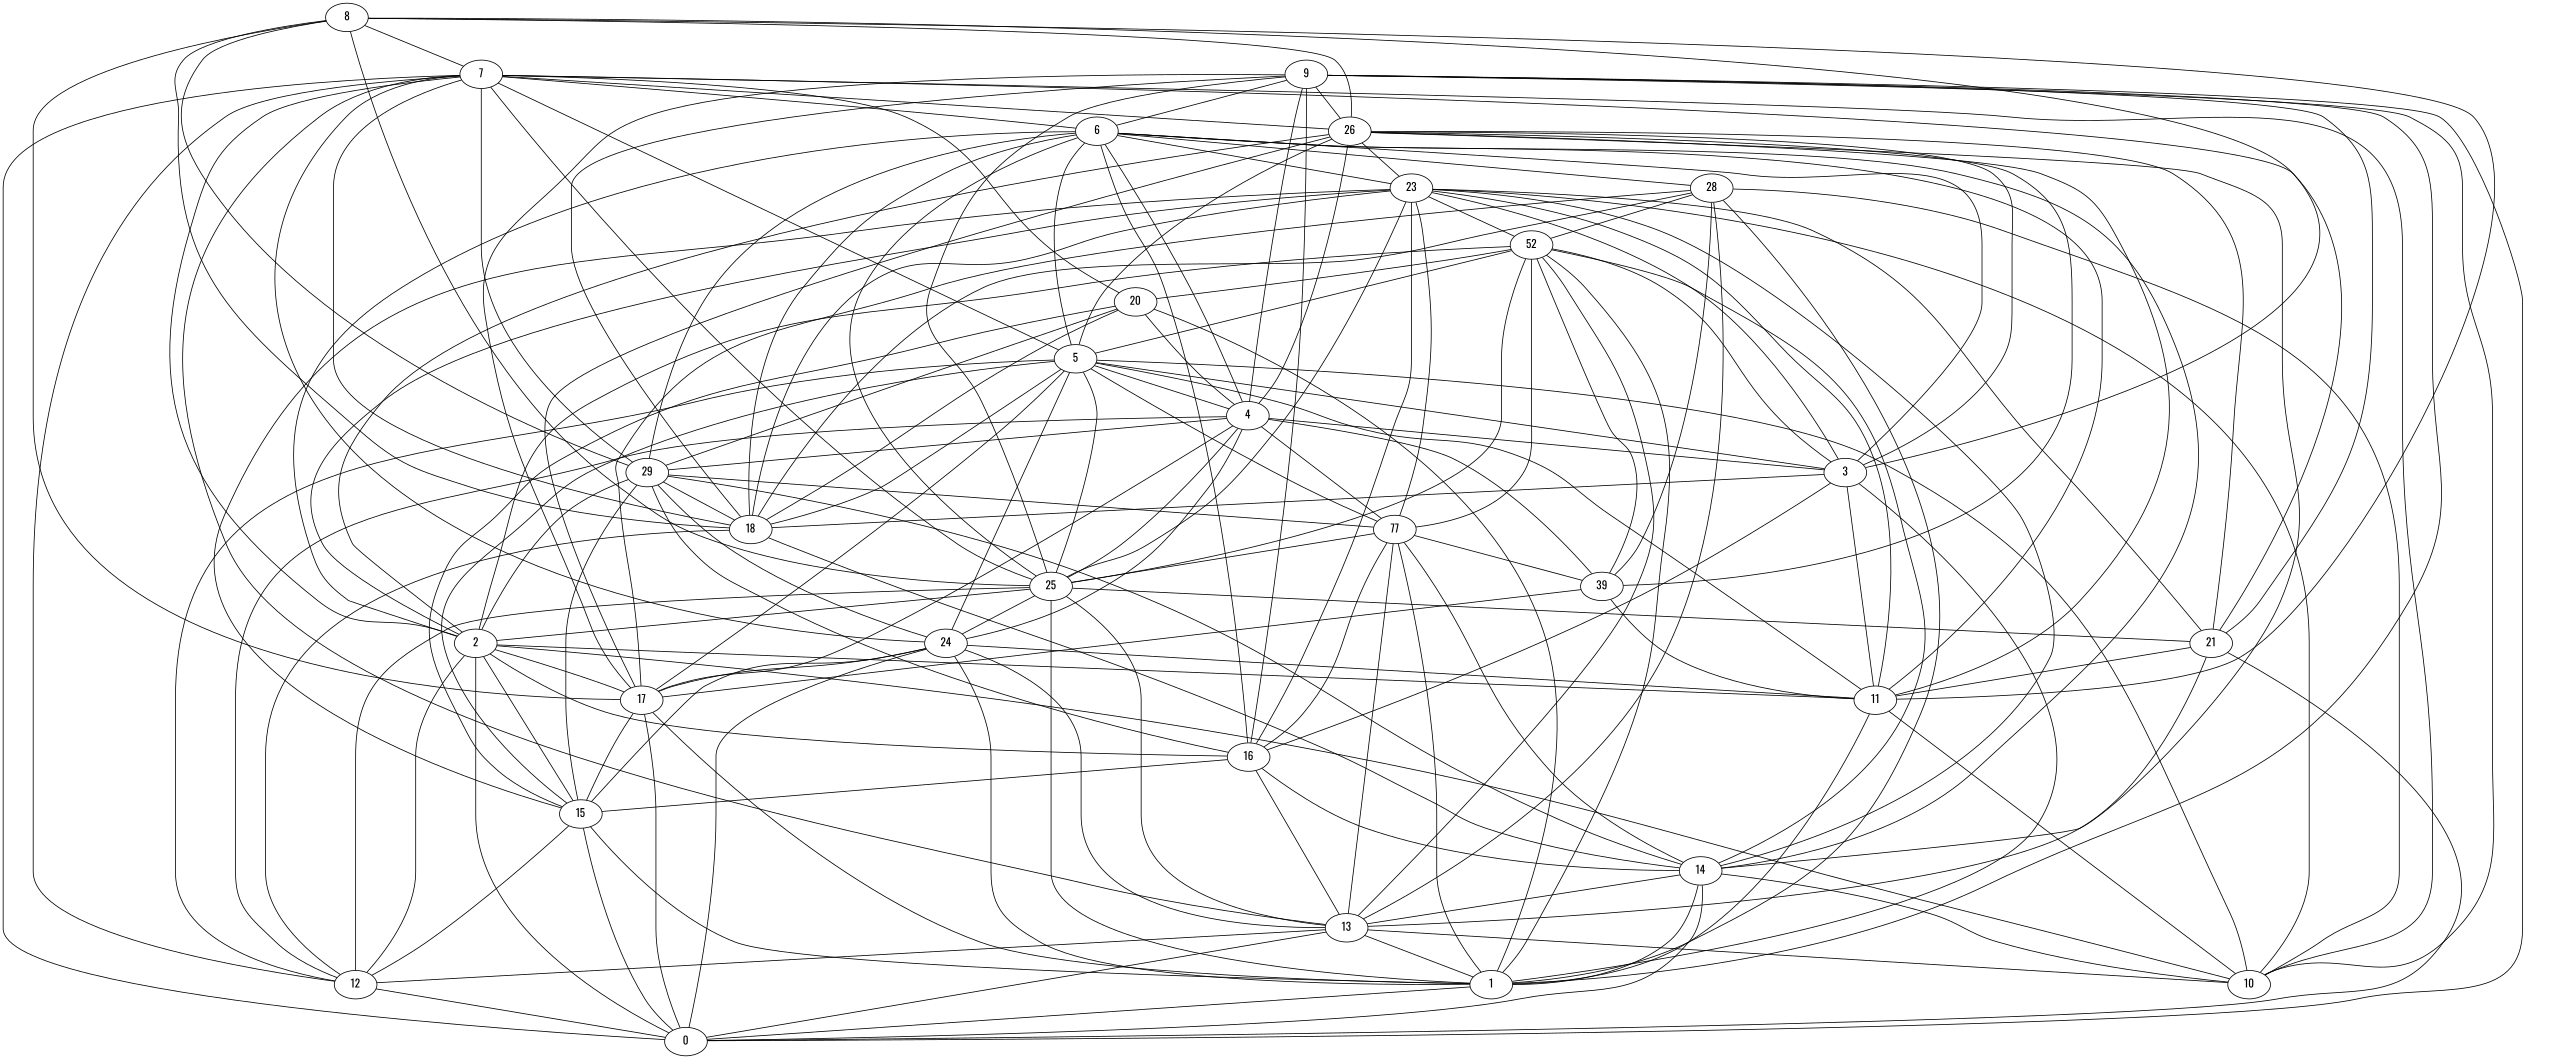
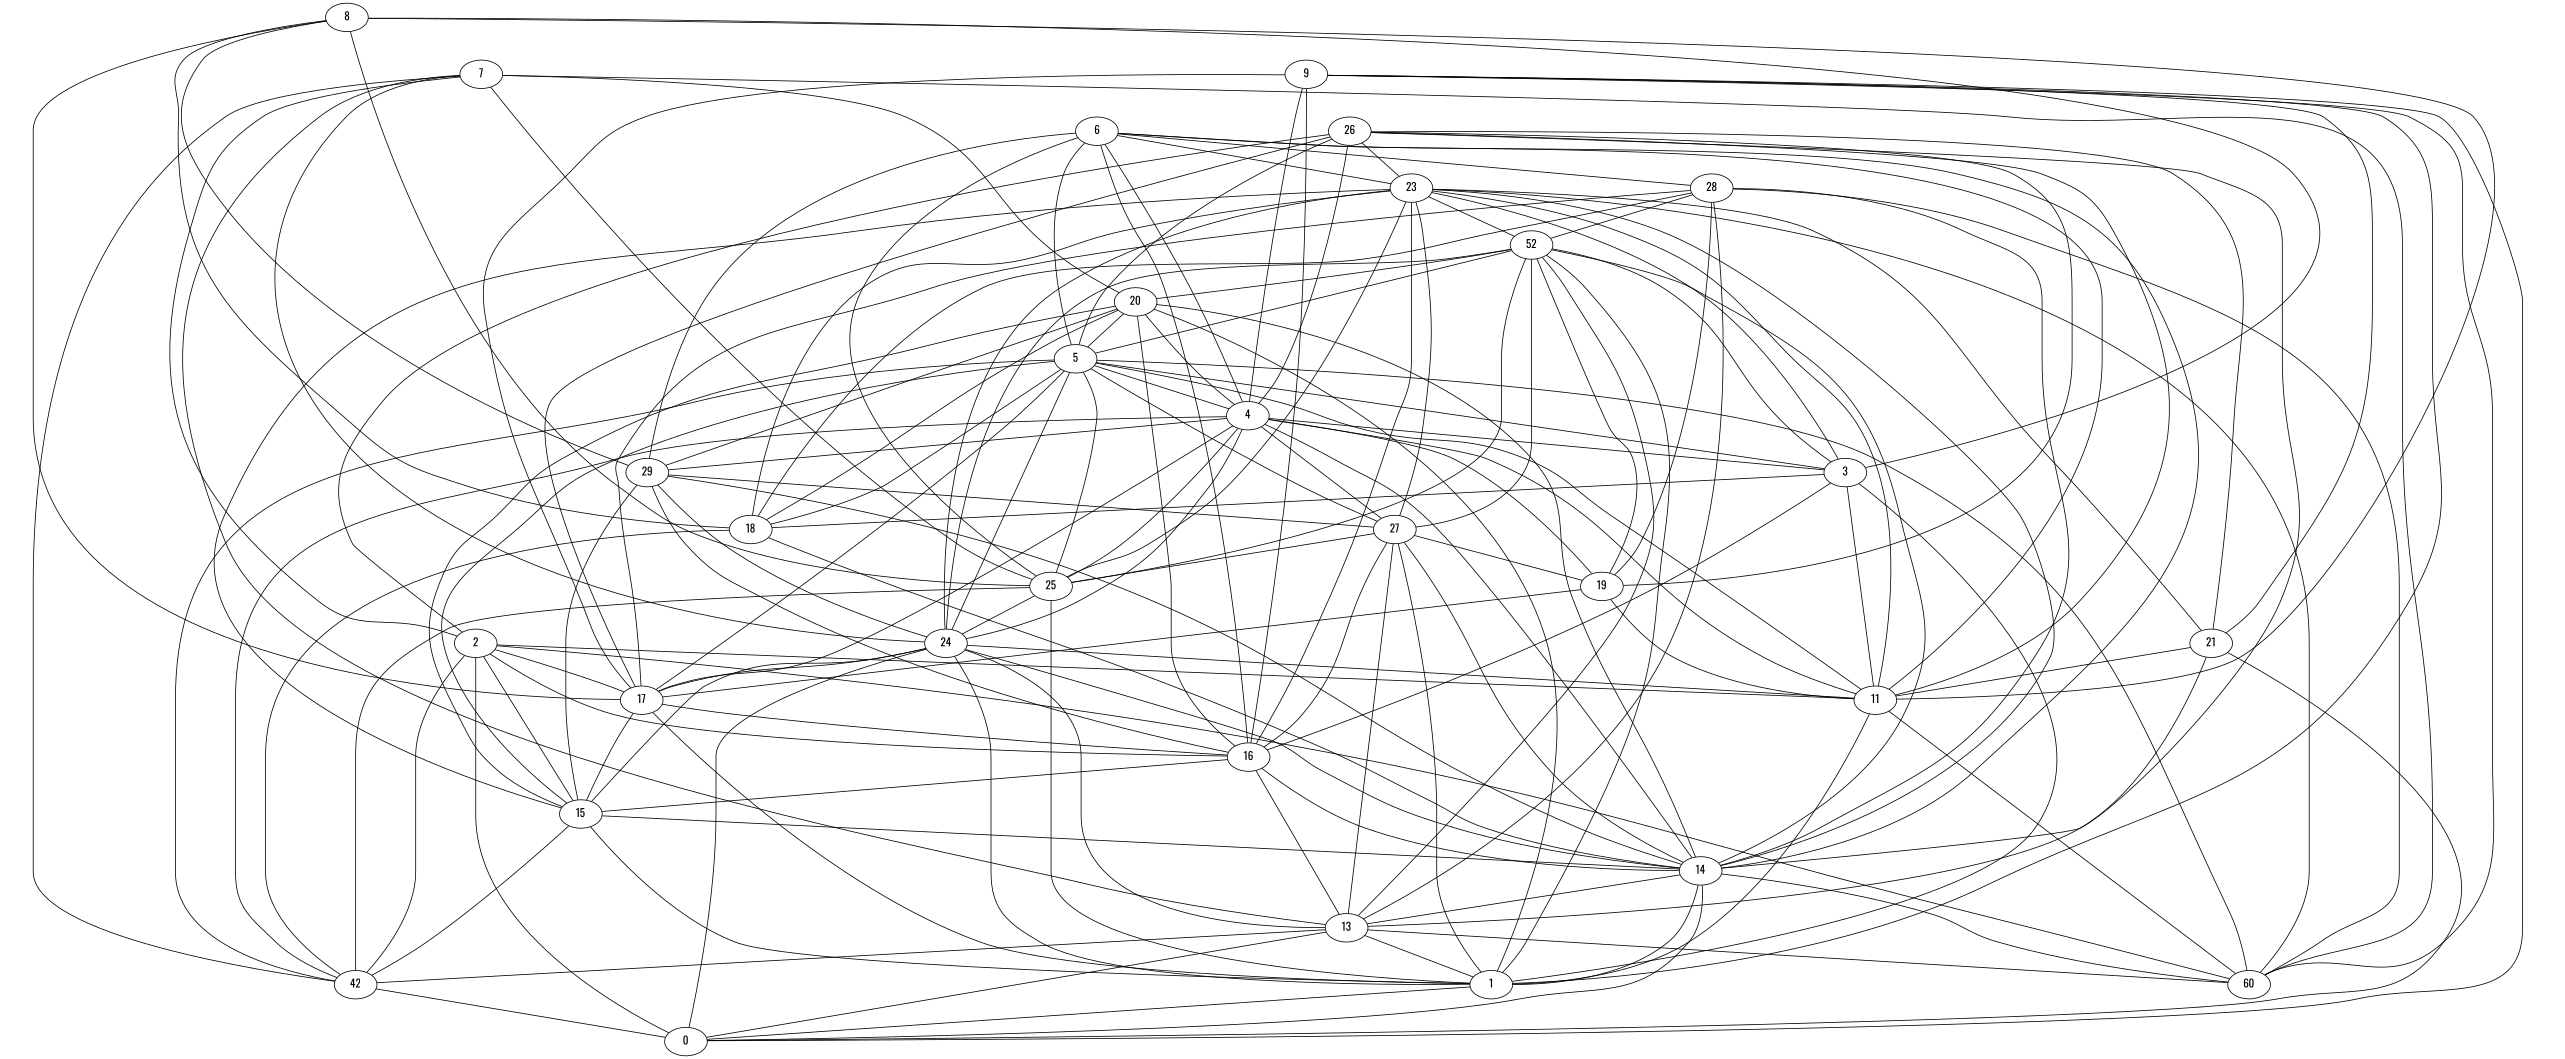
edge "8" -- "26": removed
edge "8" -- "7": removed
edge "7" -- "26": removed
edge "7" -- "6": removed
edge "9" -- "6": removed
edge "9" -- "26": removed
edge "7" -- "21": removed
edge "9" -- "18": removed
edge "6" -- "3": removed
edge "26" -- "3": removed
edge "7" -- "5": now "20" -- "5"
edge "9" -- "25": removed
edge "6" -- "2": removed
edge "6" -- "18": removed
edge "23" -- "2": now "23" -- "24"
edge "7" -- "29": removed
edge "52" -- "2": now "52" -- "24"
edge "7" -- "18": removed
edge "20" -- "14": added
edge "29" -- "18": removed
edge "4" -- "11": added
node "77": label "77" -> "27"
edge "29" -- "2": removed
edge "20" -- "16": added
node "39": label "39" -> "19"
edge "4" -- "14": added
edge "25" -- "2": removed
edge "25" -- "21": removed
edge "7" -- "0": removed
edge "28" -- "1": now "28" -- "14"
edge "24" -- "14": added
edge "25" -- "13": removed
edge "17" -- "0": now "17" -- "16"
edge "15" -- "0": now "15" -- "14"
node "12": label "12" -> "42"
node "10": label "10" -> "60"
